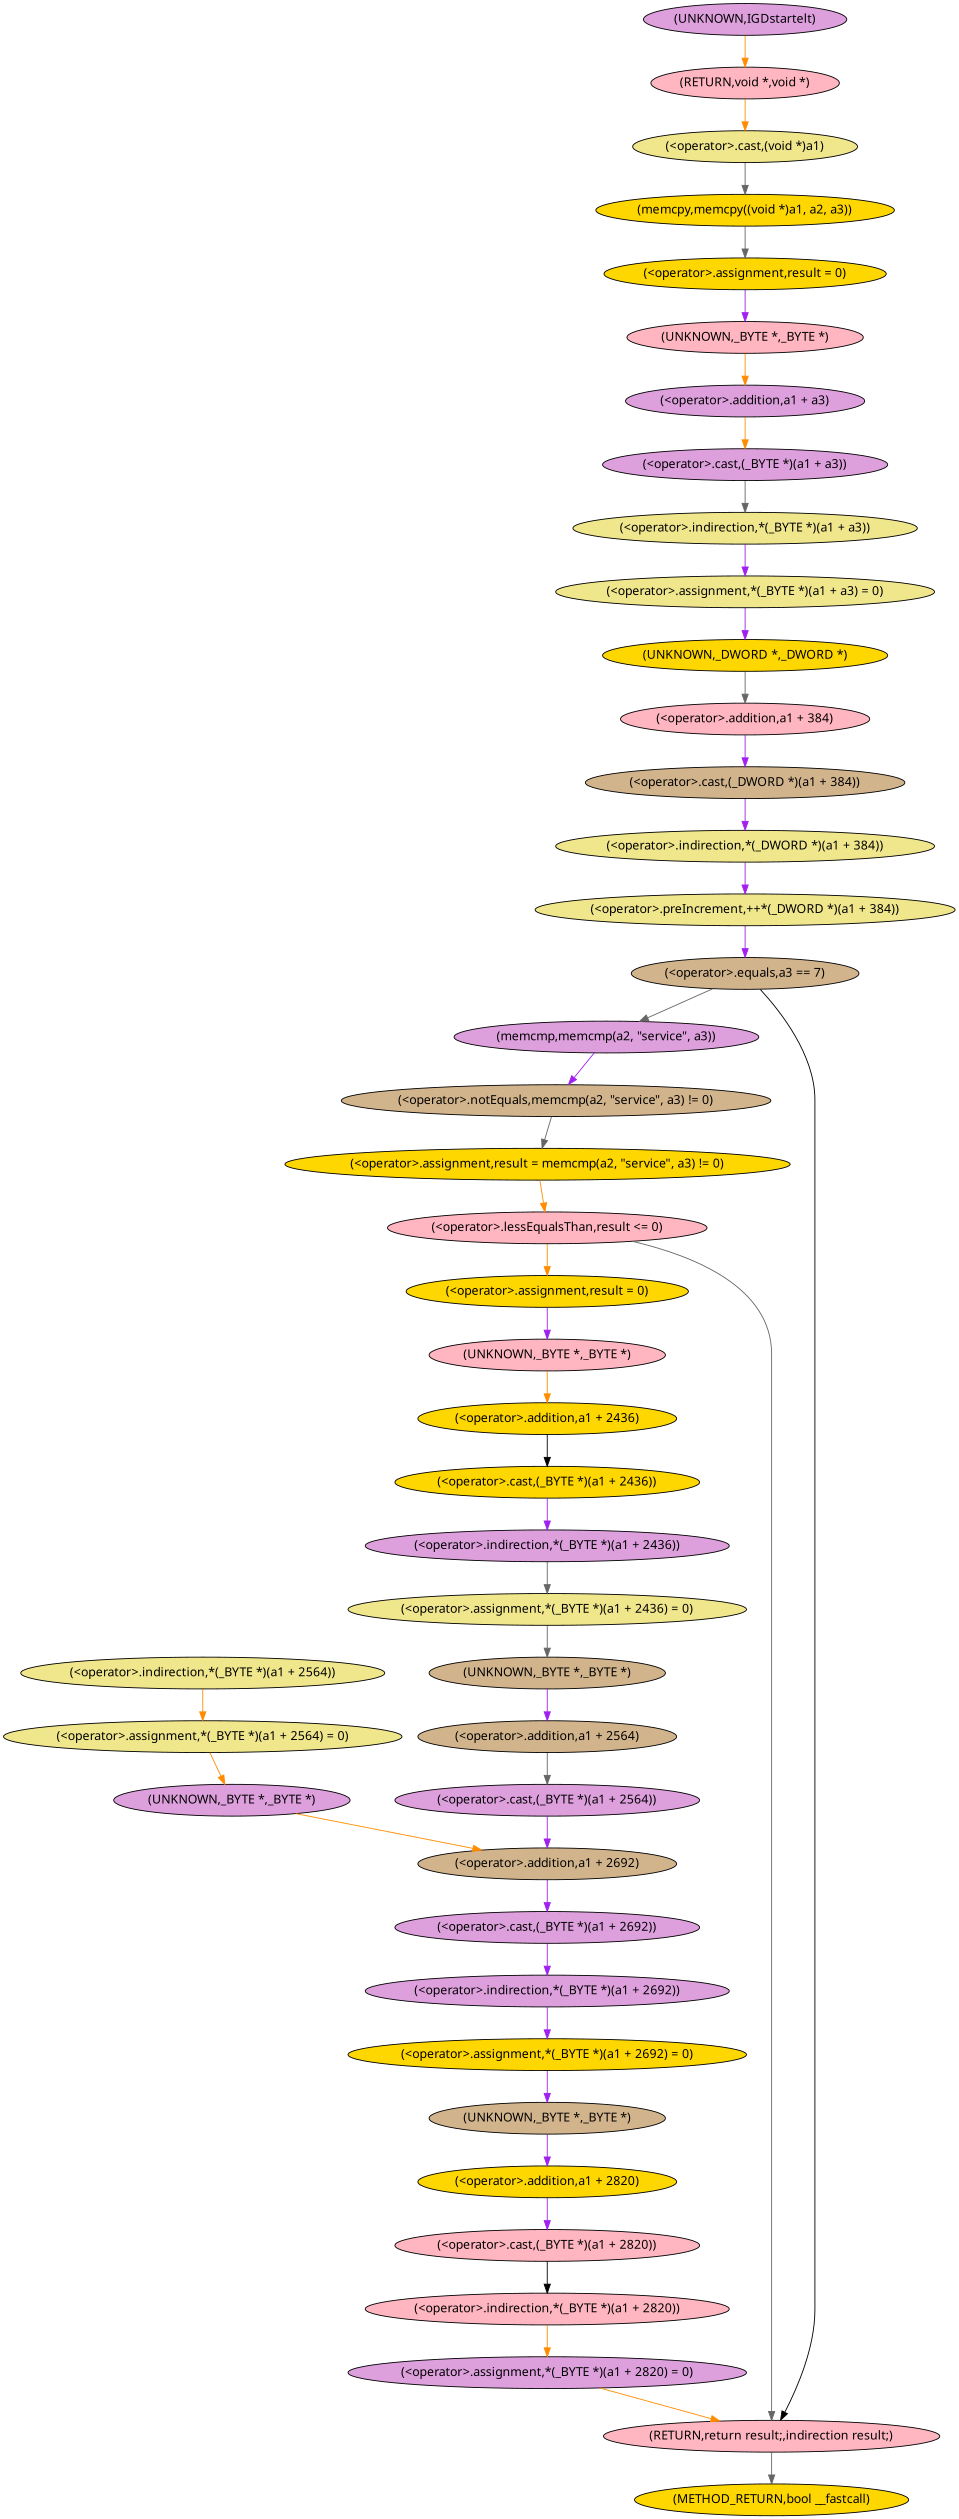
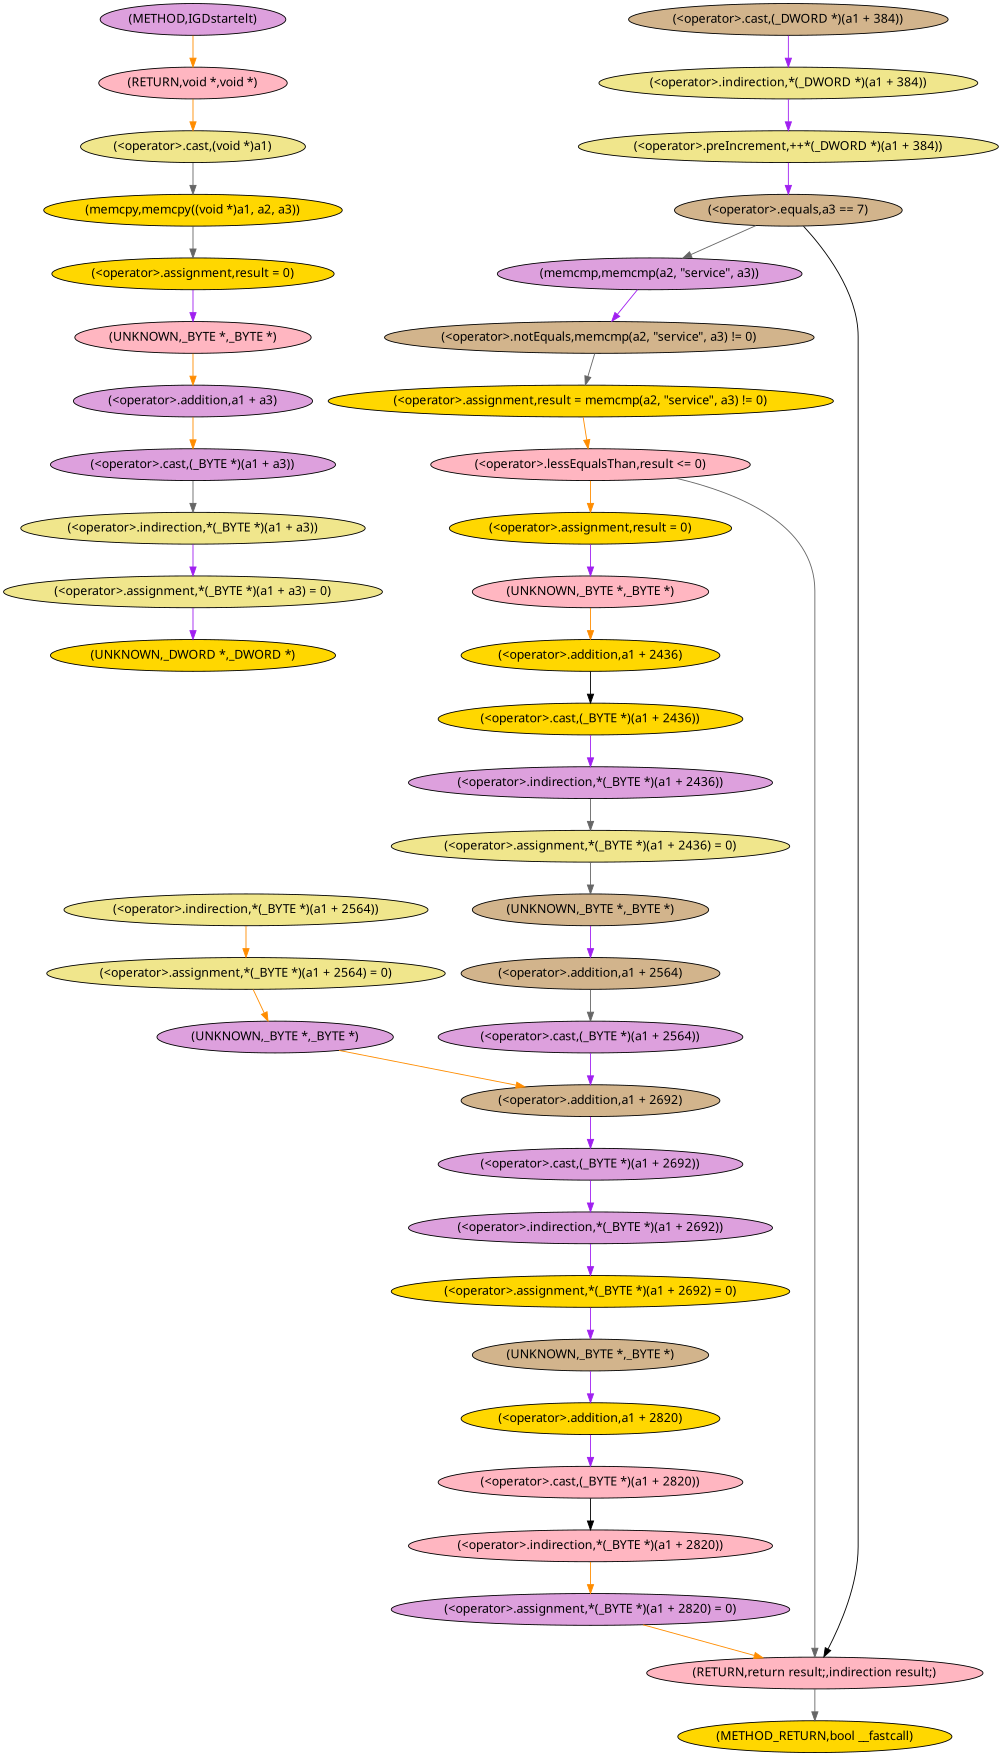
node "(UNKNOWN,IGDstartelt)": label "(UNKNOWN,IGDstartelt)" -> "(METHOD,IGDstartelt)"
node "(<operator>.addition,a1 + 384)": removed
